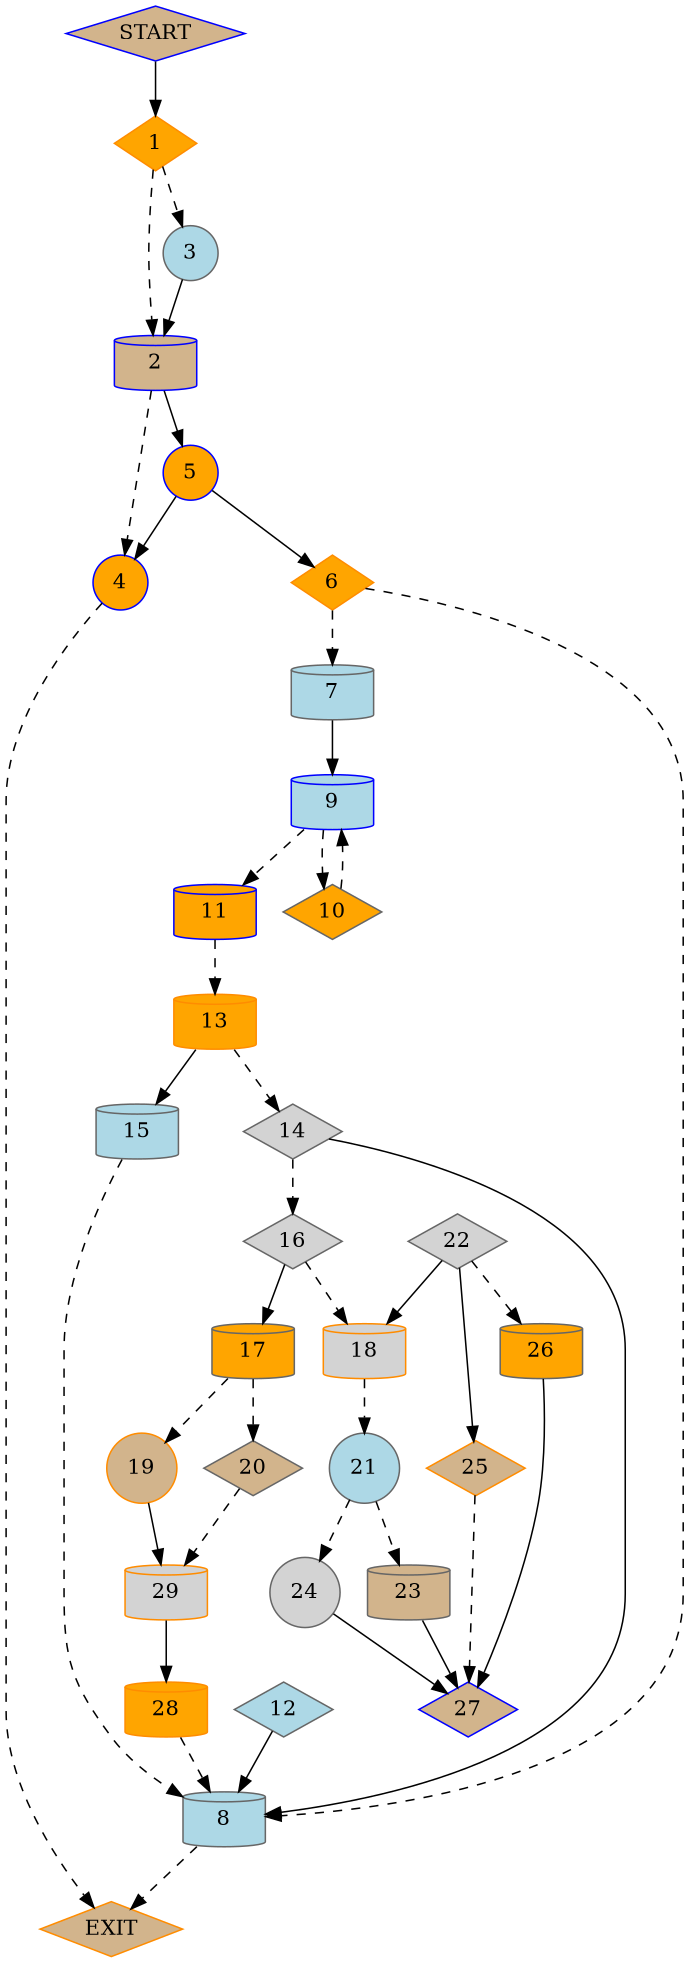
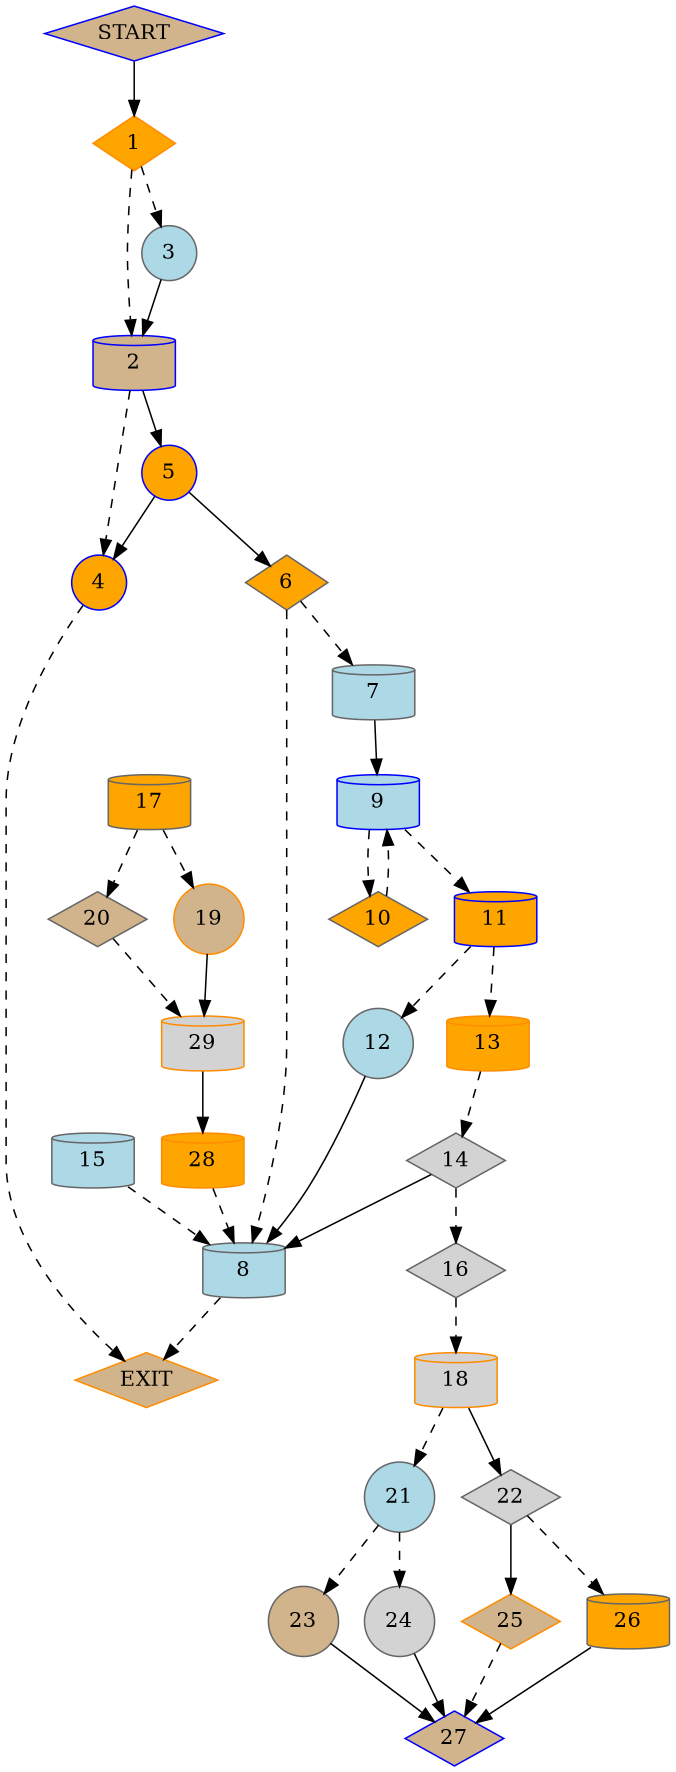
node "6": color darkorange -> gray40
edge "11" -> "12": added
edge "13" -> "15": removed
edge "22" -> "18": reversed
edge "16" -> "17": removed
node "23": shape cylinder -> circle
node "12": shape diamond -> circle
